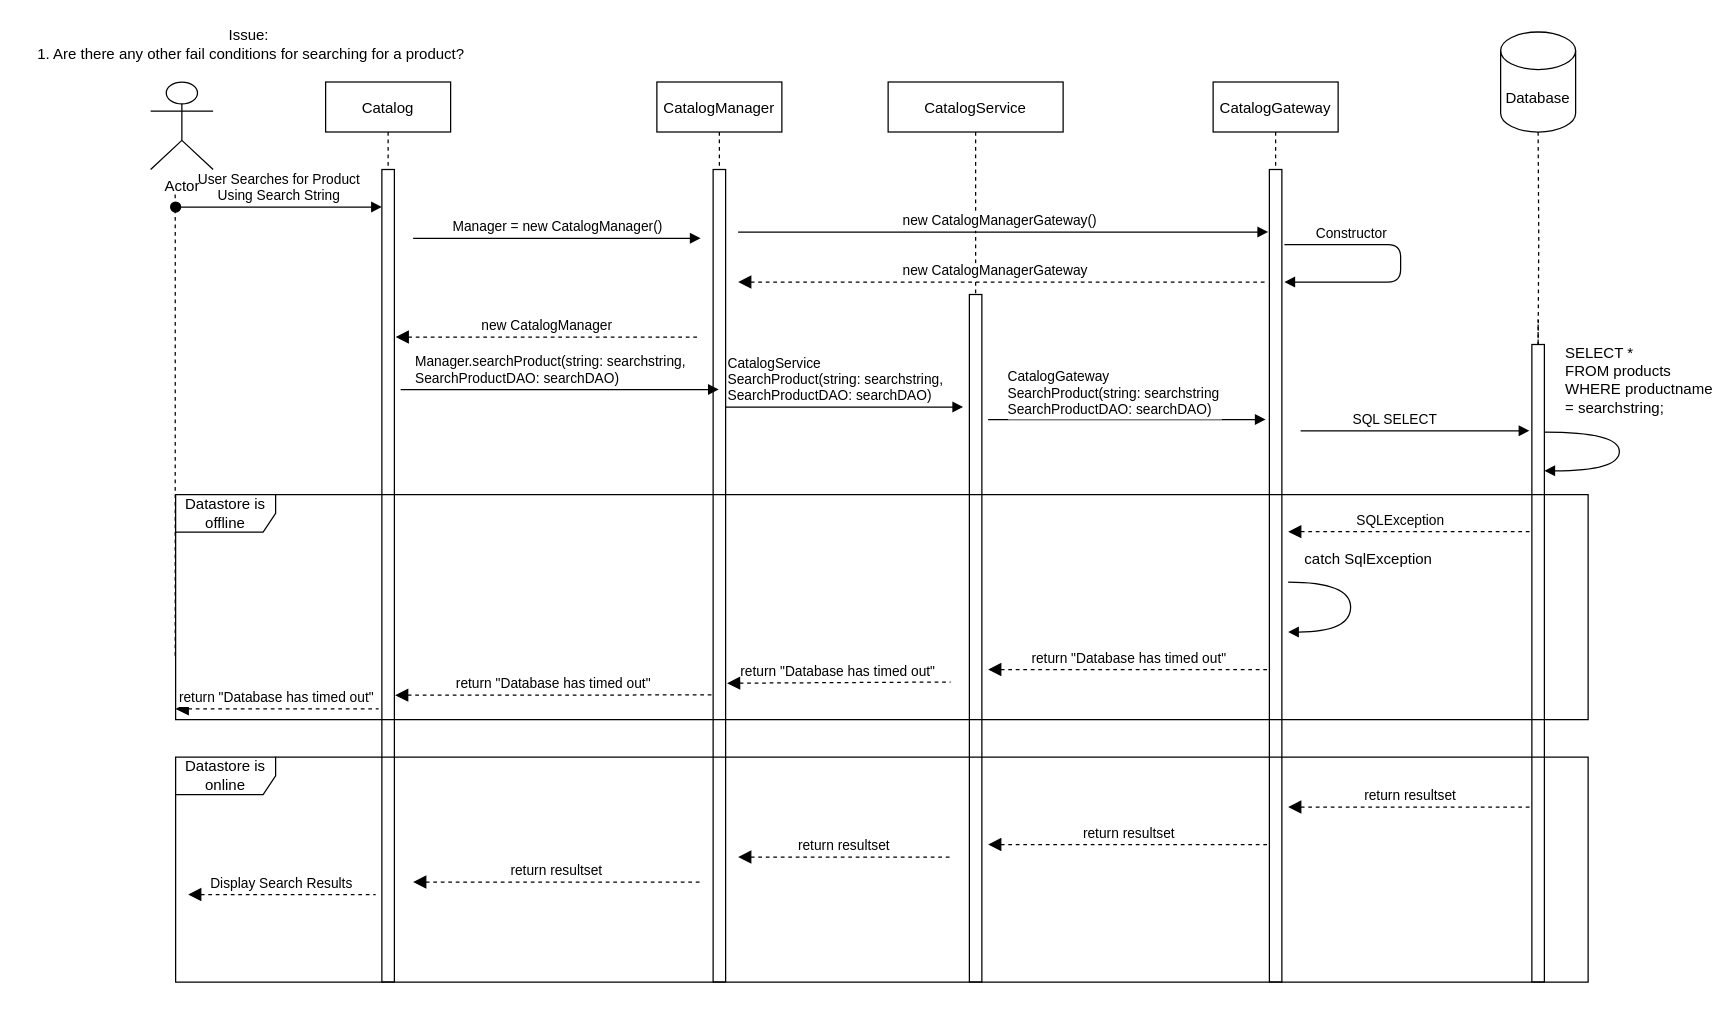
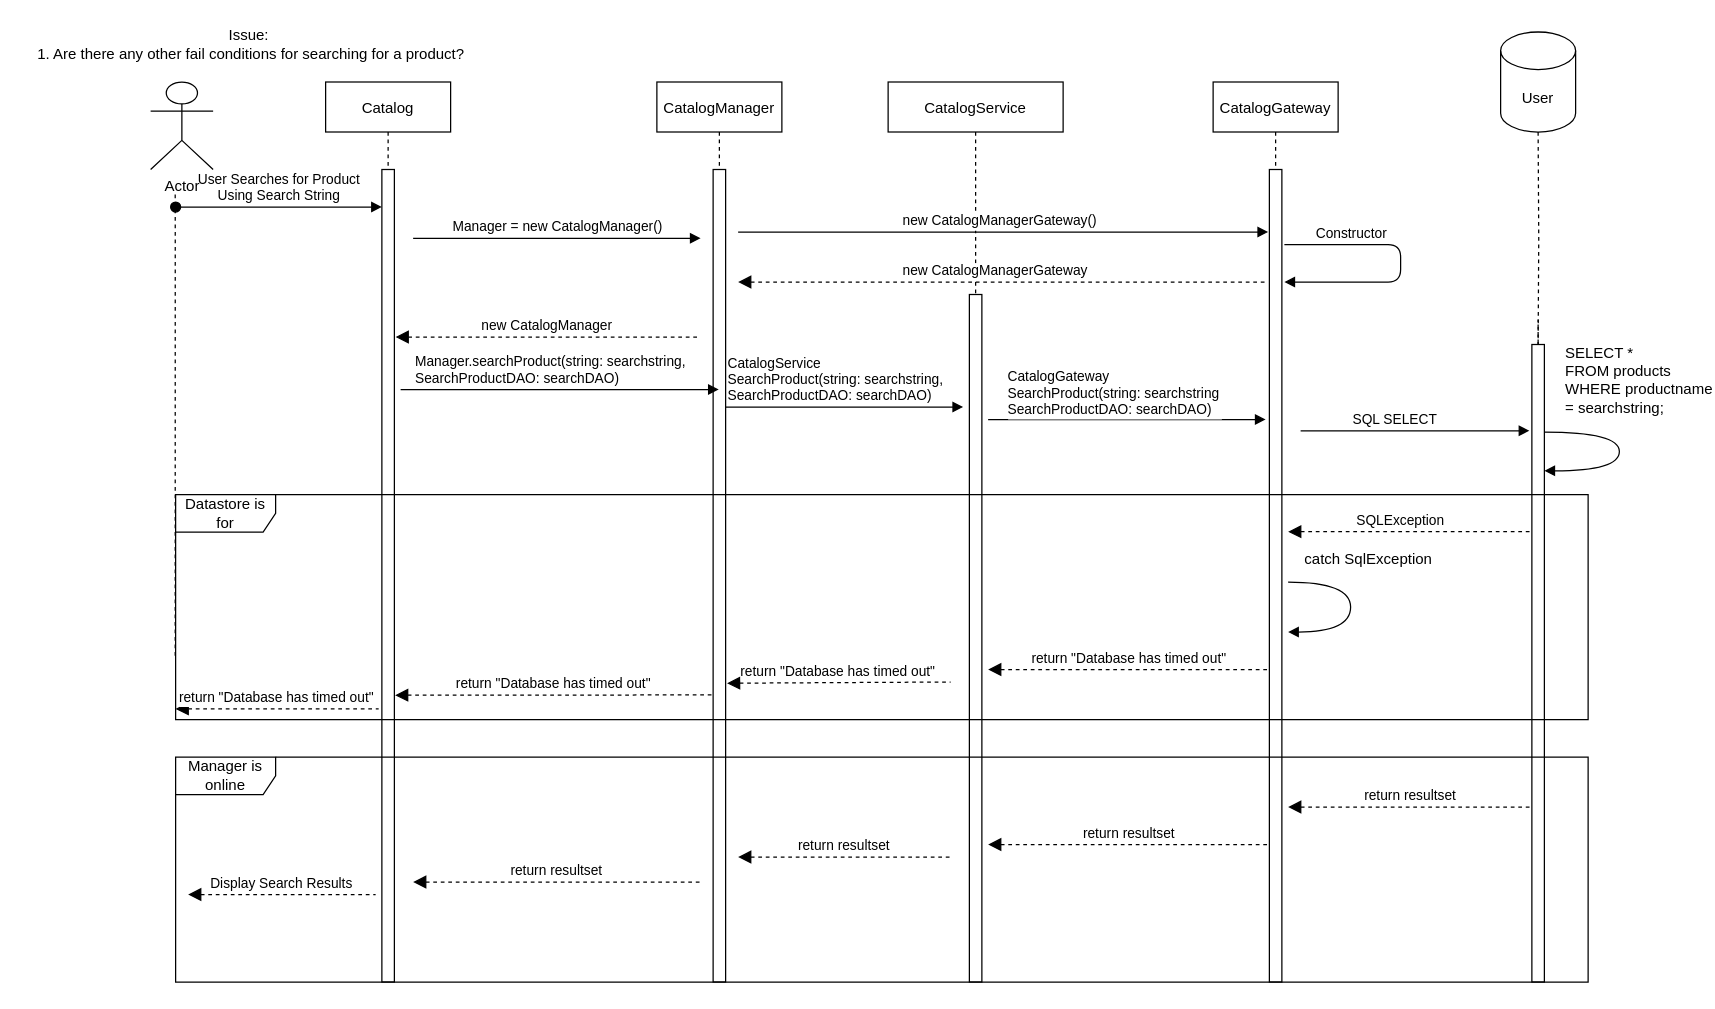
node "Database": label "Database" -> "User"
node "Datastore is offline": label "Datastore is offline" -> "Datastore is for"
node "Datastore is online": label "Datastore is online" -> "Manager is online"
